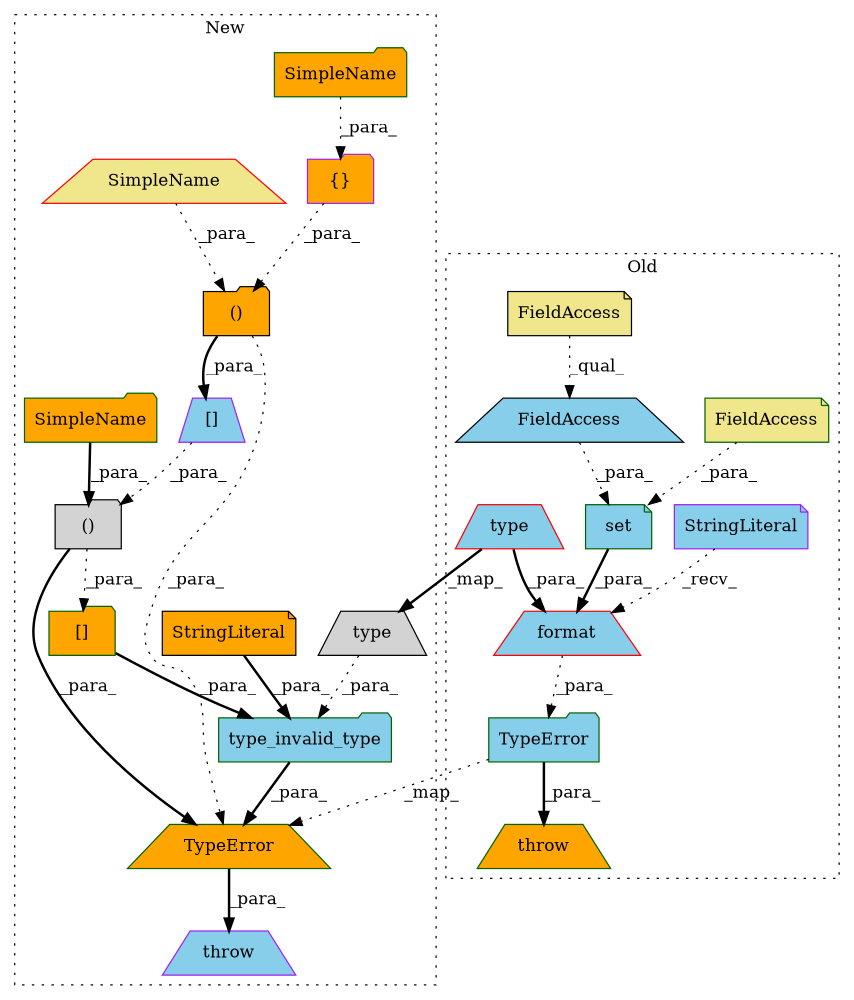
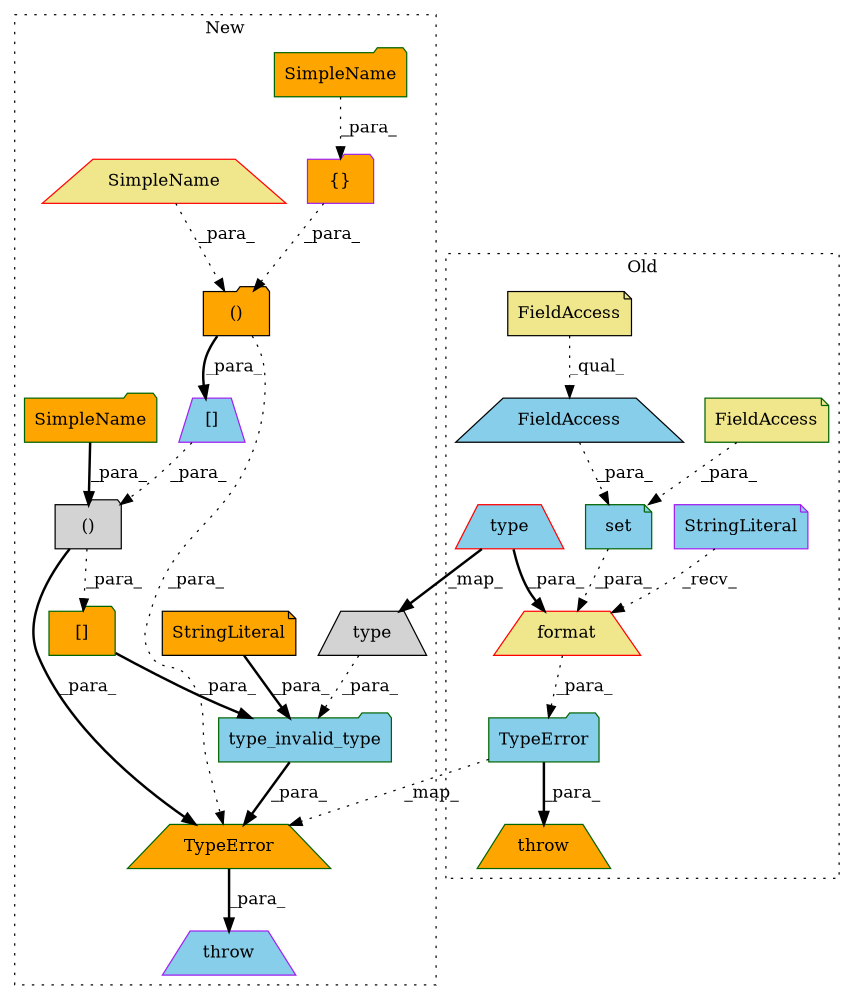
edge "set" -> "format": style bold -> dotted
node "format": fillcolor skyblue -> khaki
